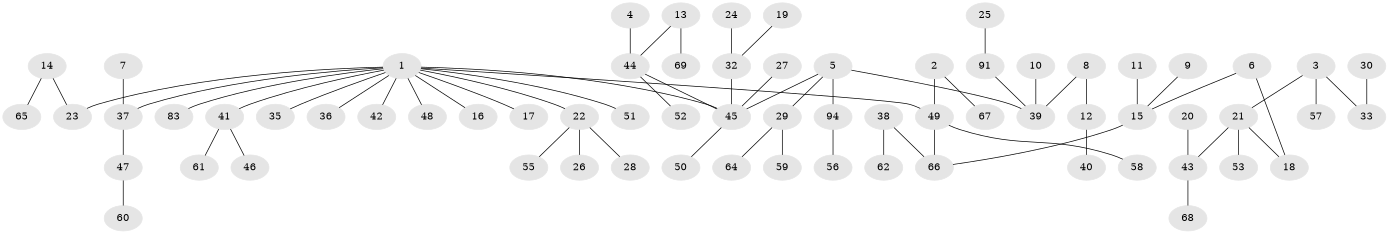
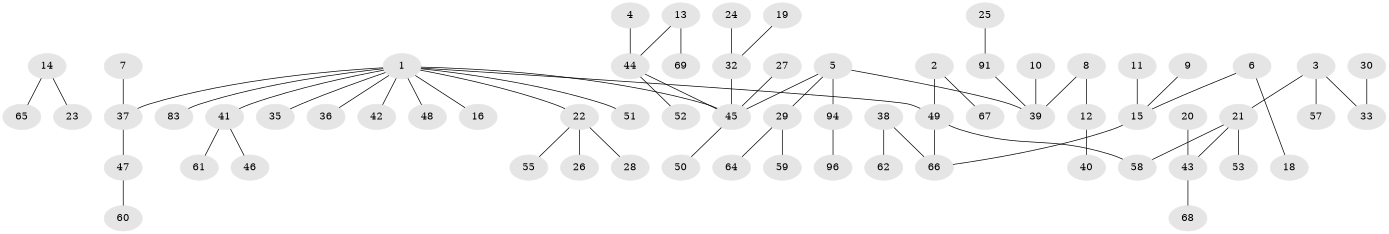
edge "1" -- "23": removed
node "17": removed
edge "21" -- "18": now "21" -- "58"
node "56": label "56" -> "96"
